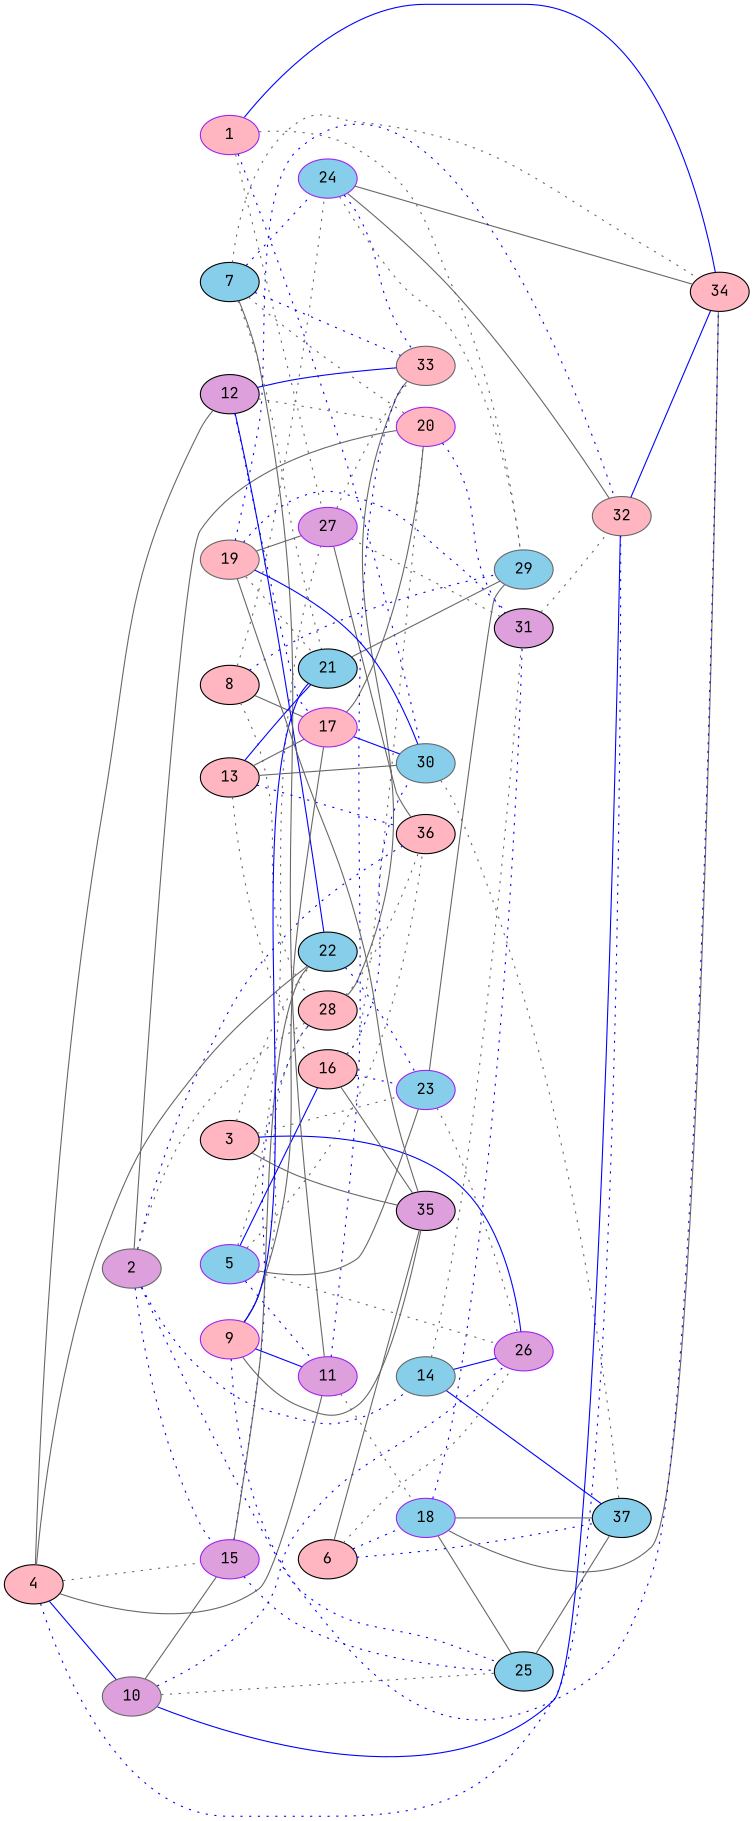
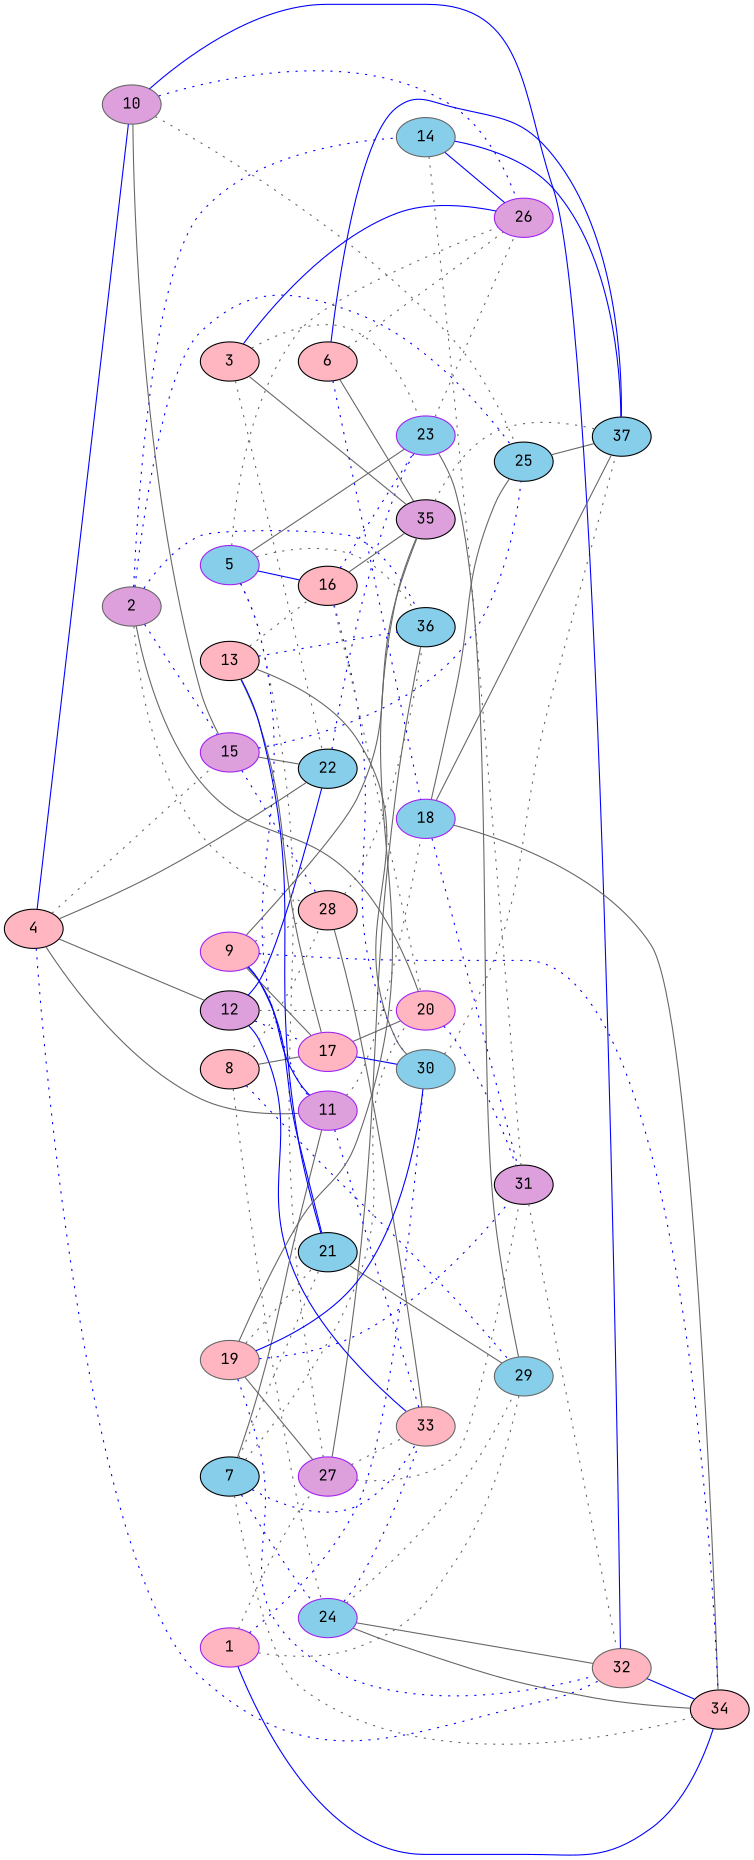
edge "37" -- "35": added
node "36": fillcolor lightpink -> skyblue
edge "37" -- "6": style dotted -> solid
